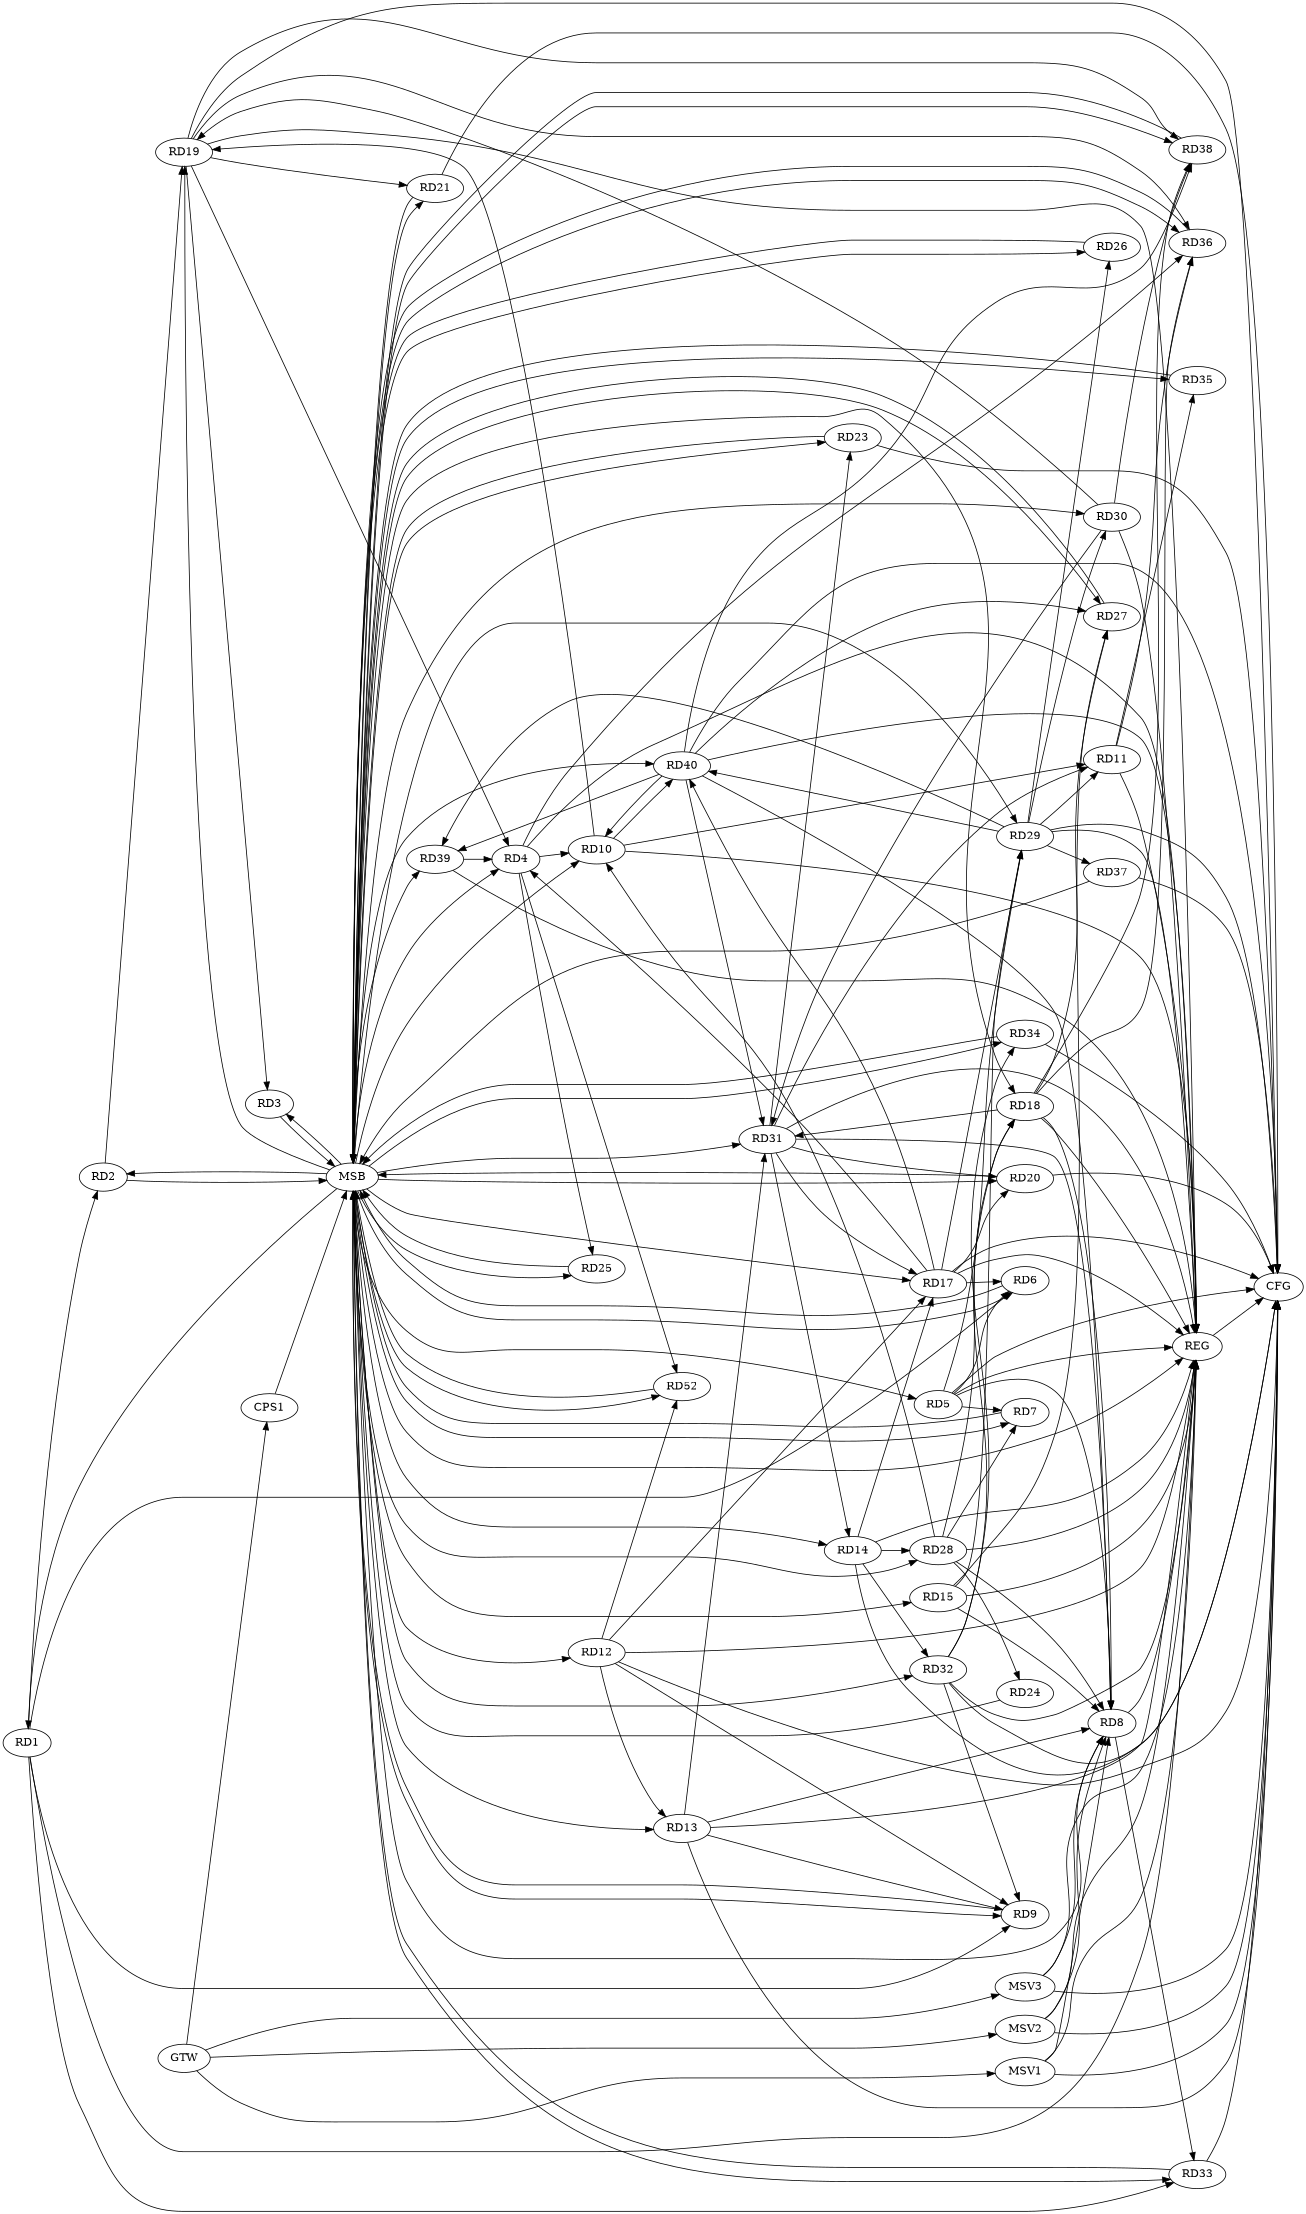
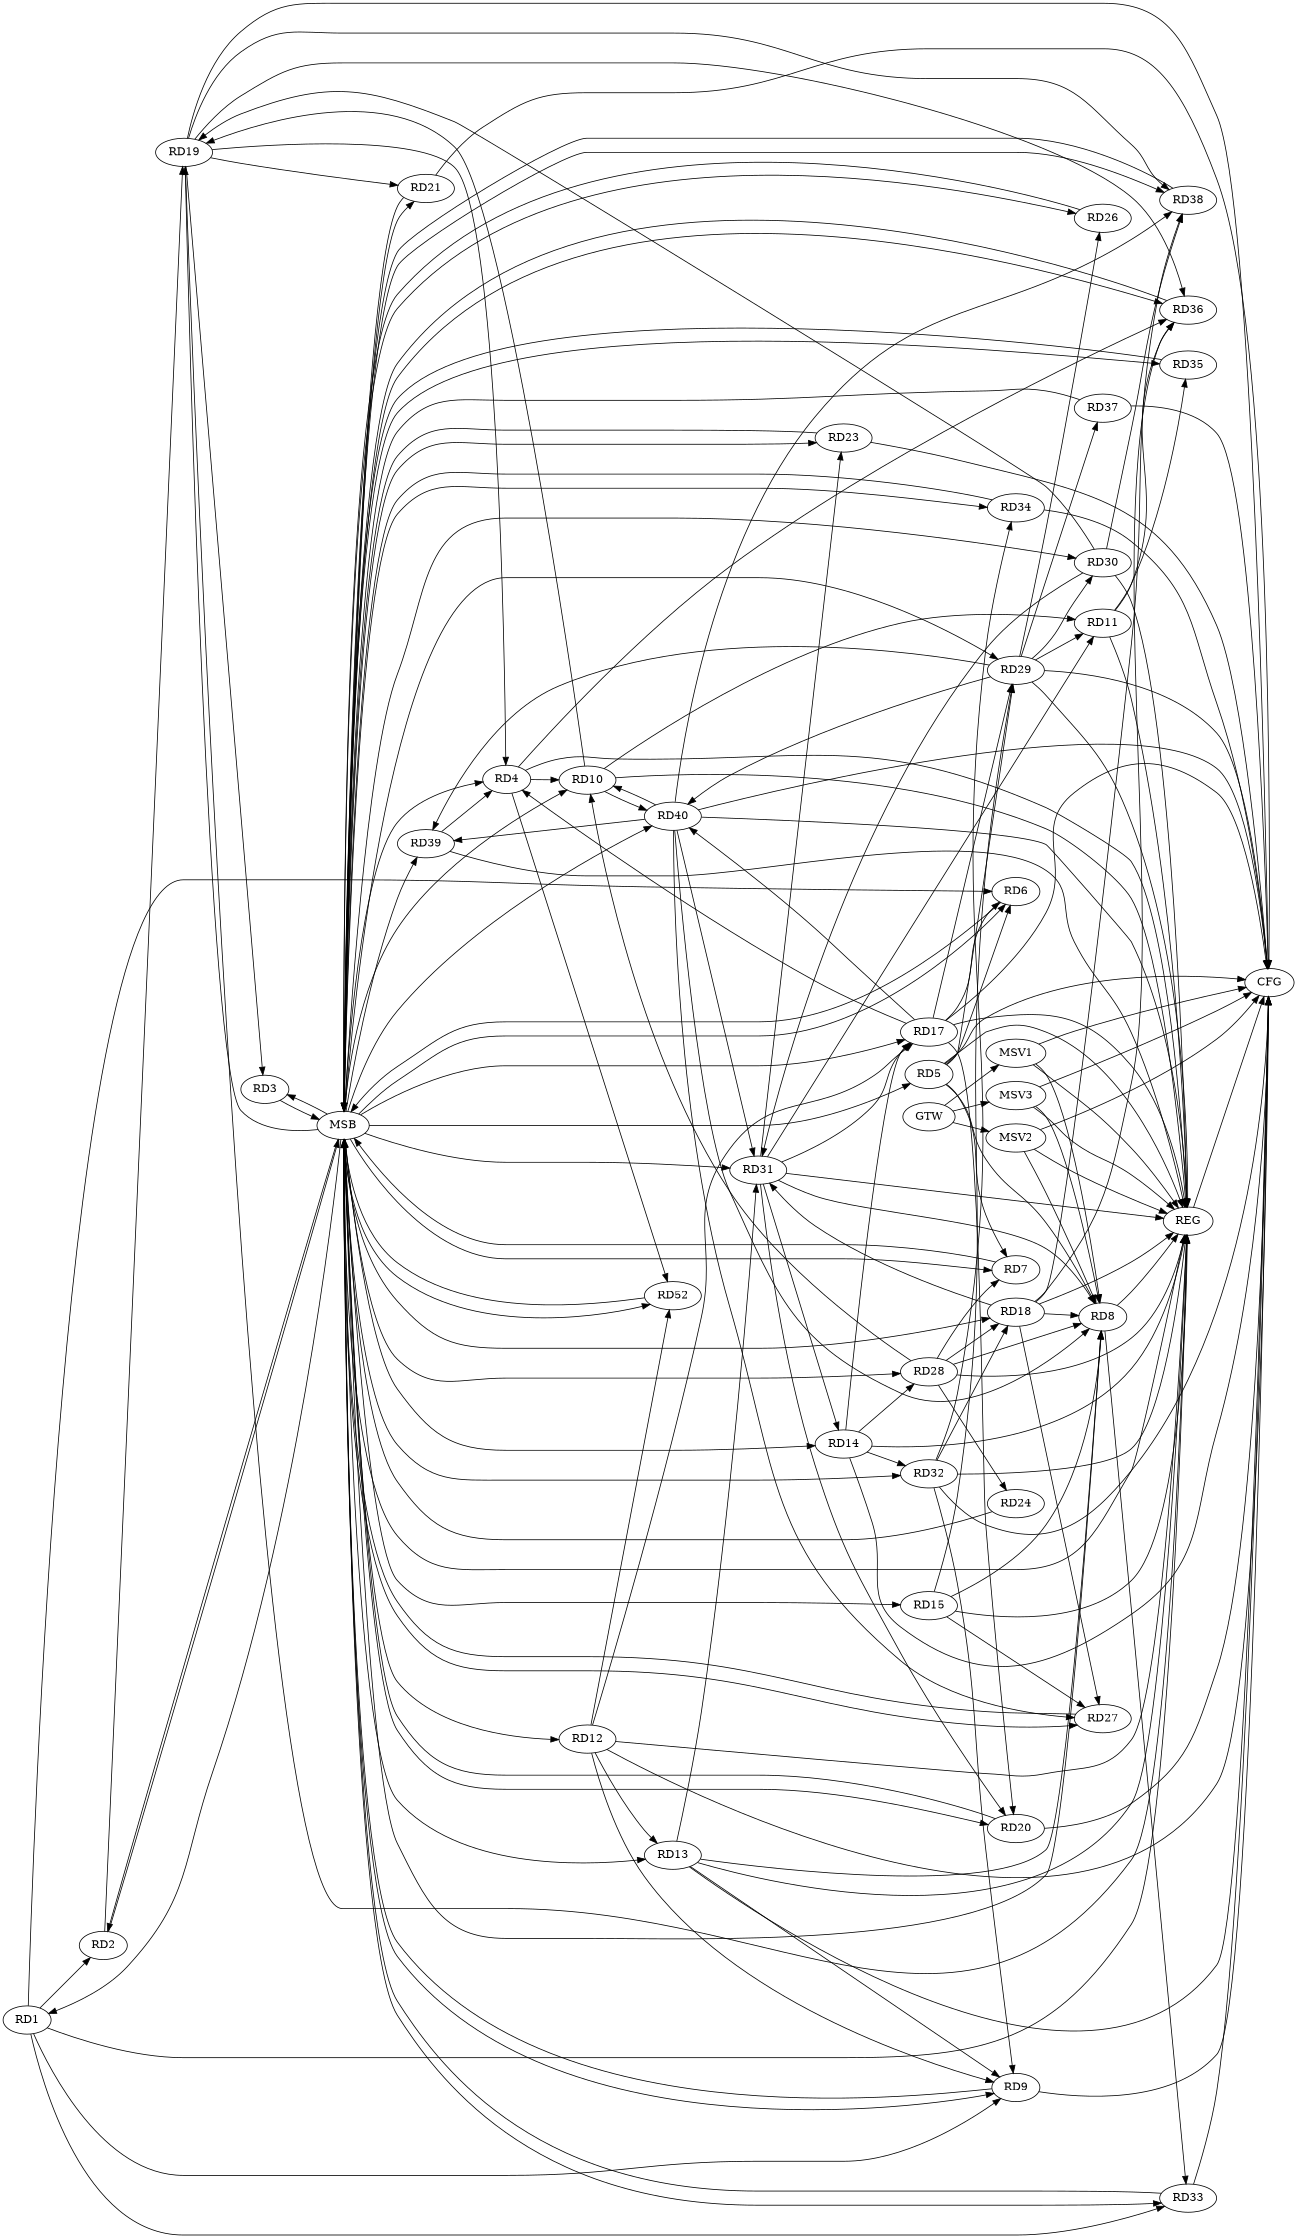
node "RD25": removed
node "CPS1": removed
edge "RD9" -> "CFG": added
